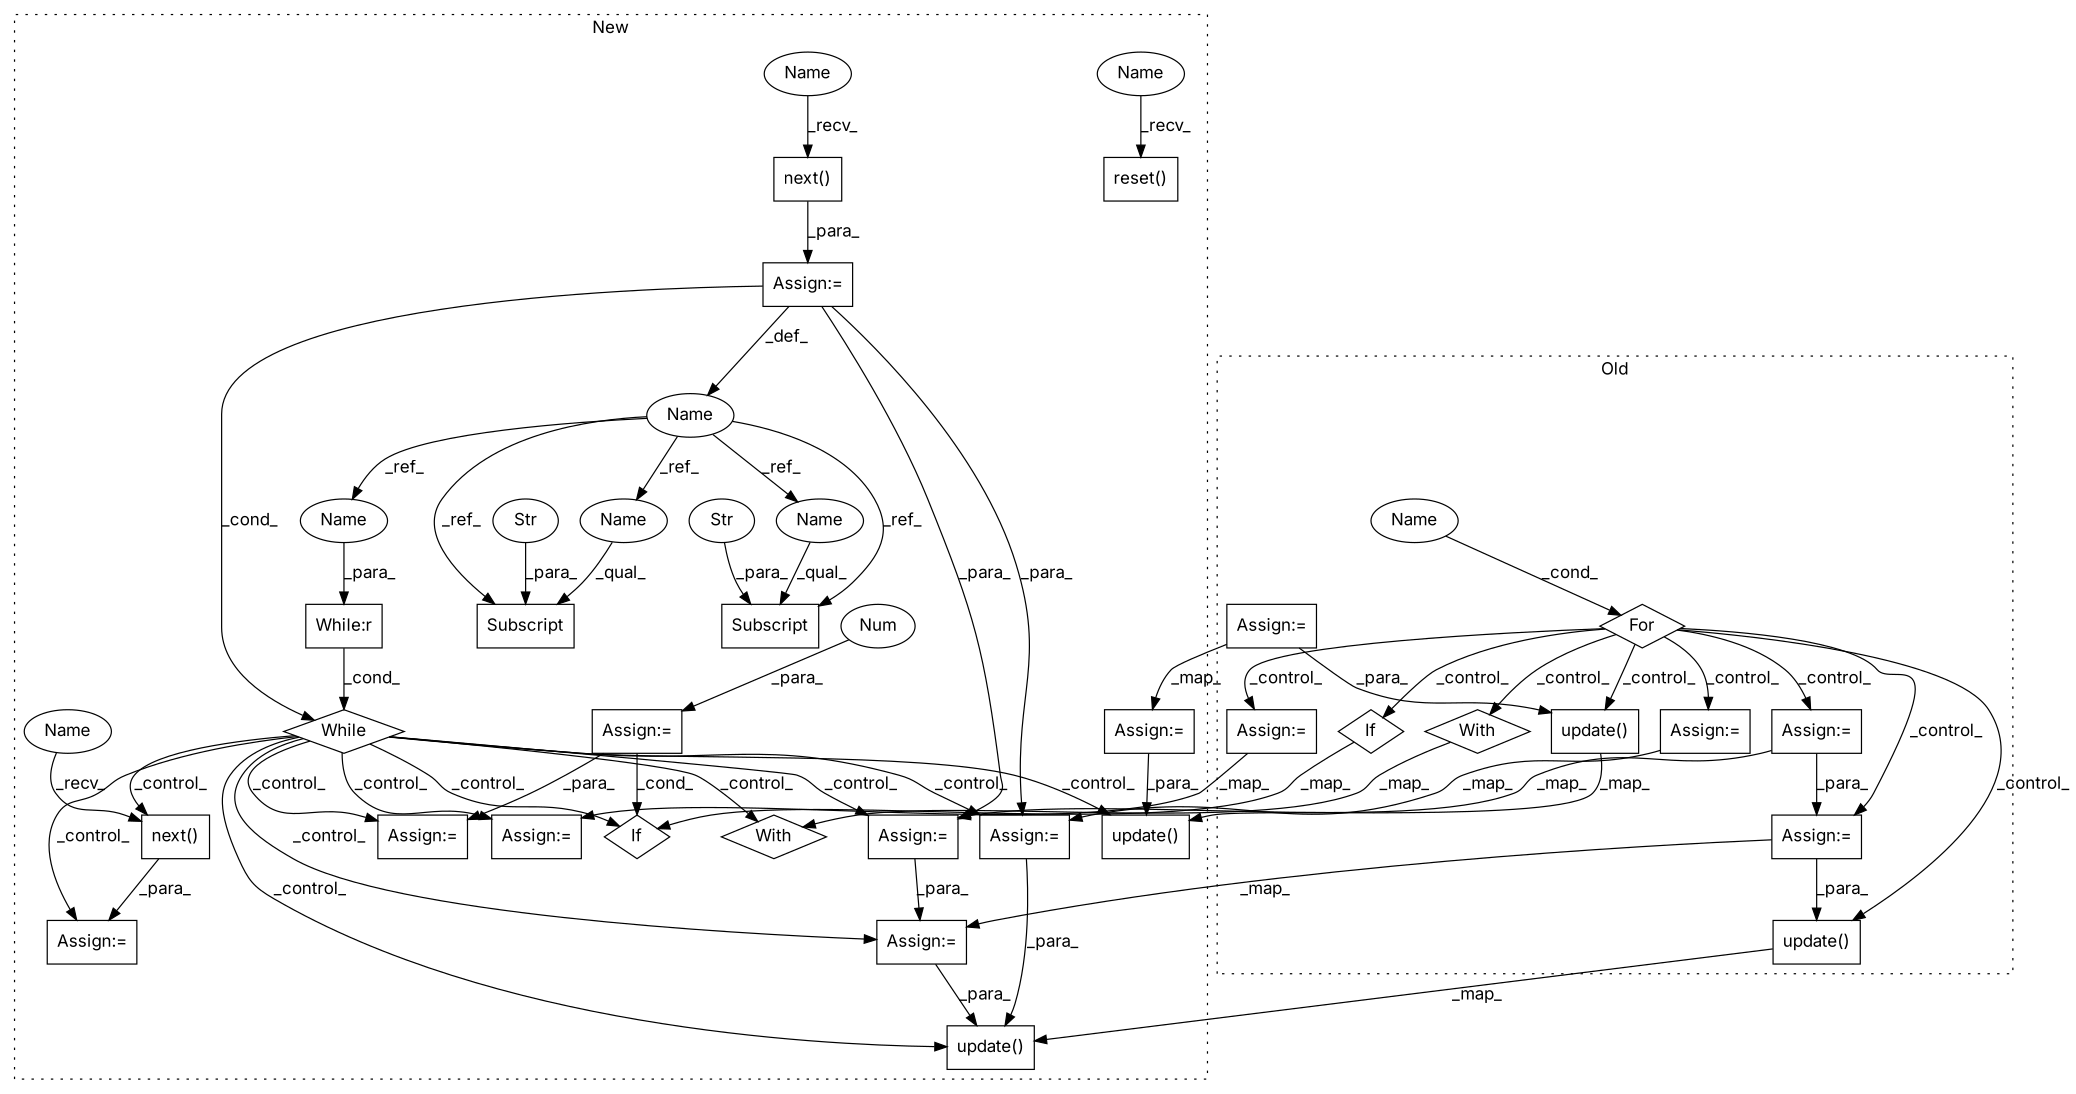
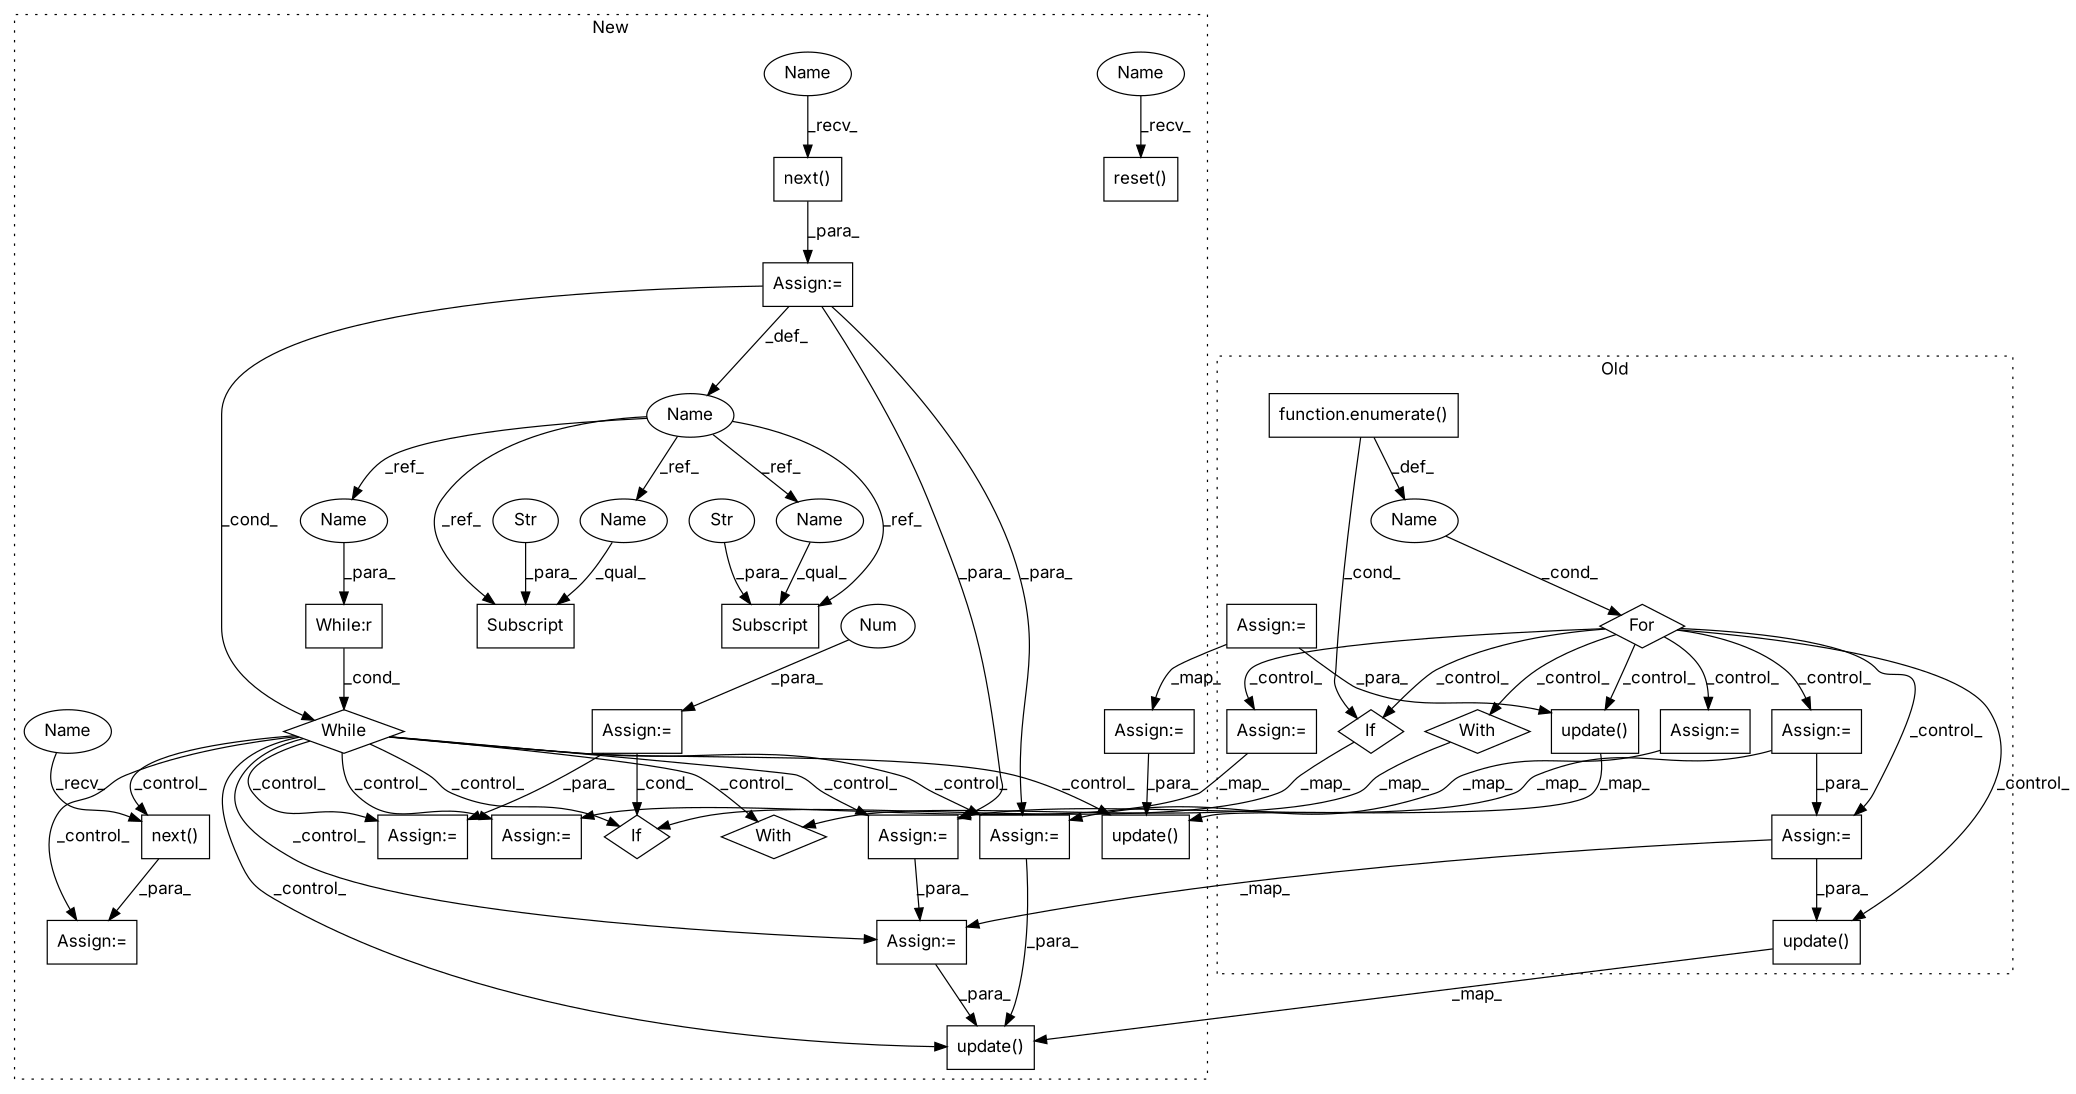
node "function.enumerate()": added
